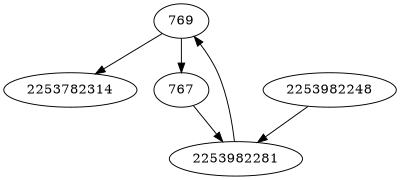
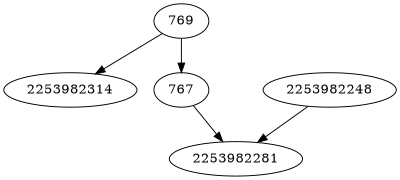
node "2253782314": label "2253782314" -> "2253982314"
edge "2253982281" -> "769": removed
